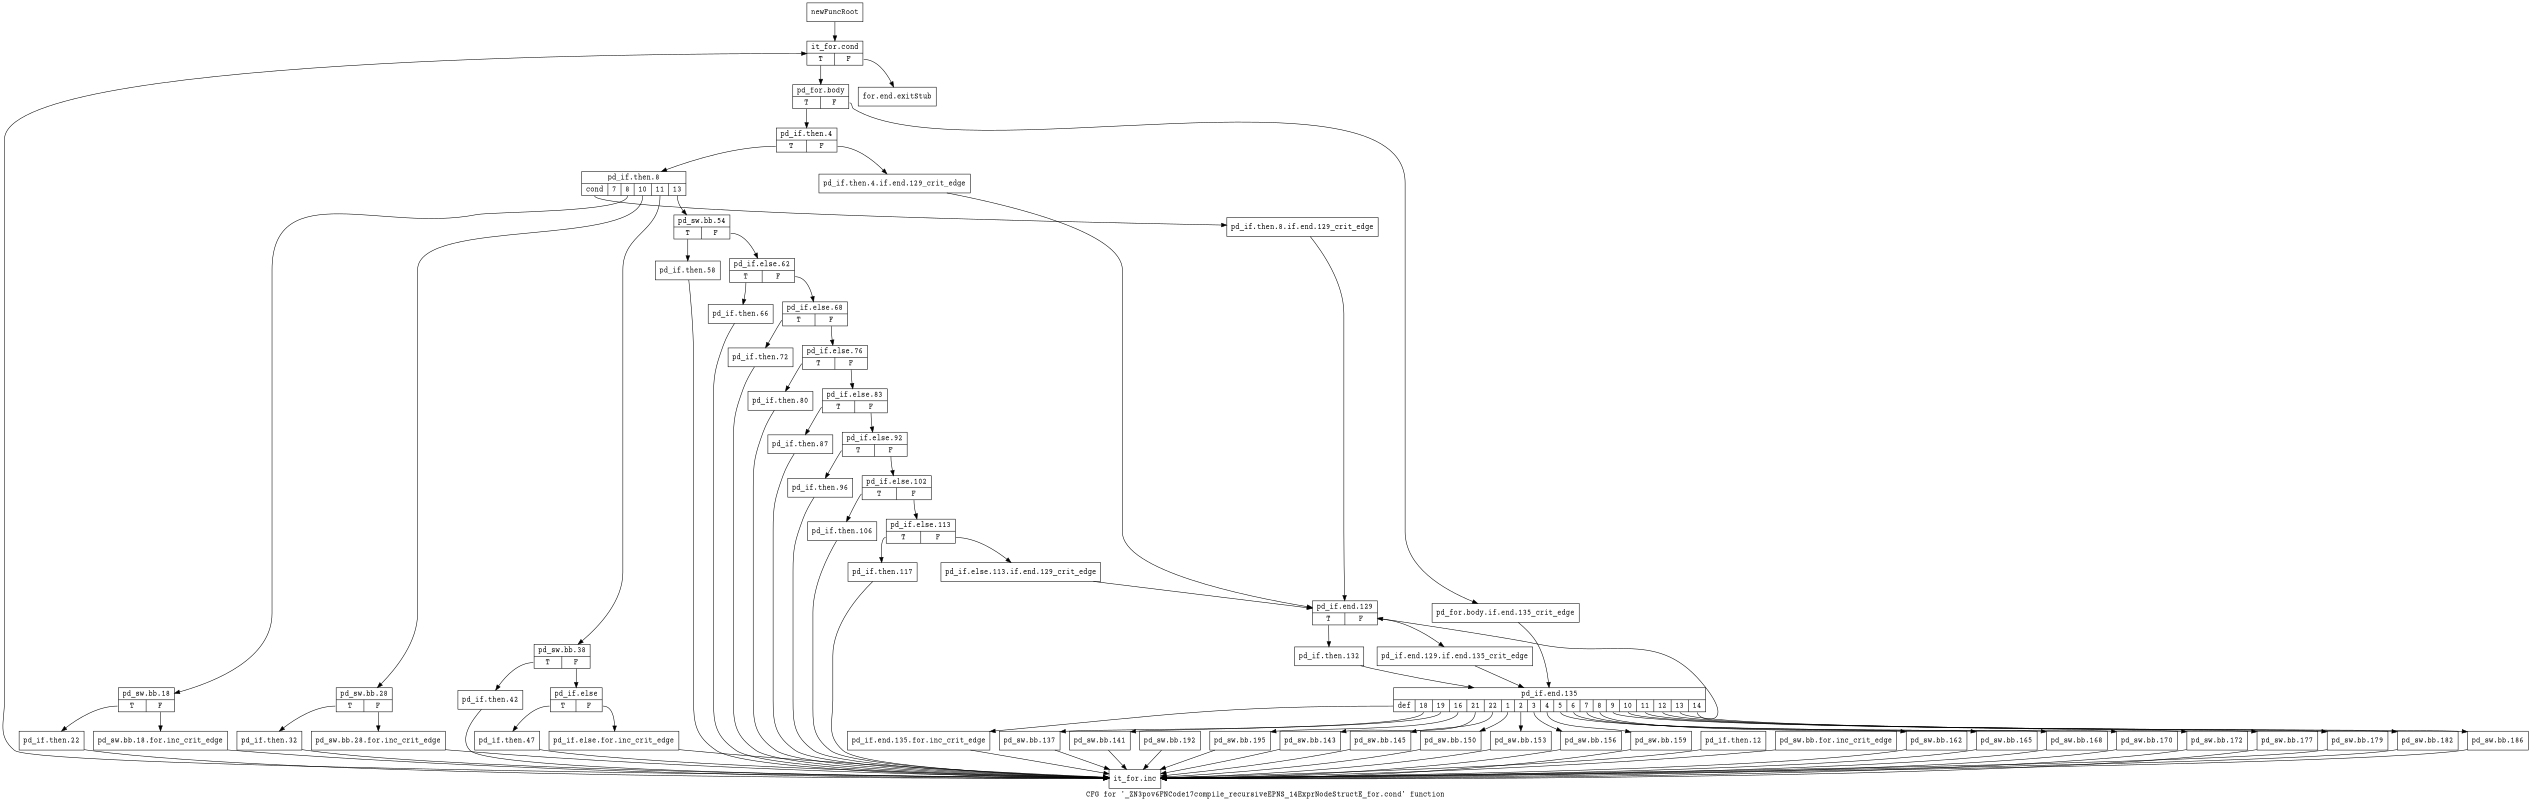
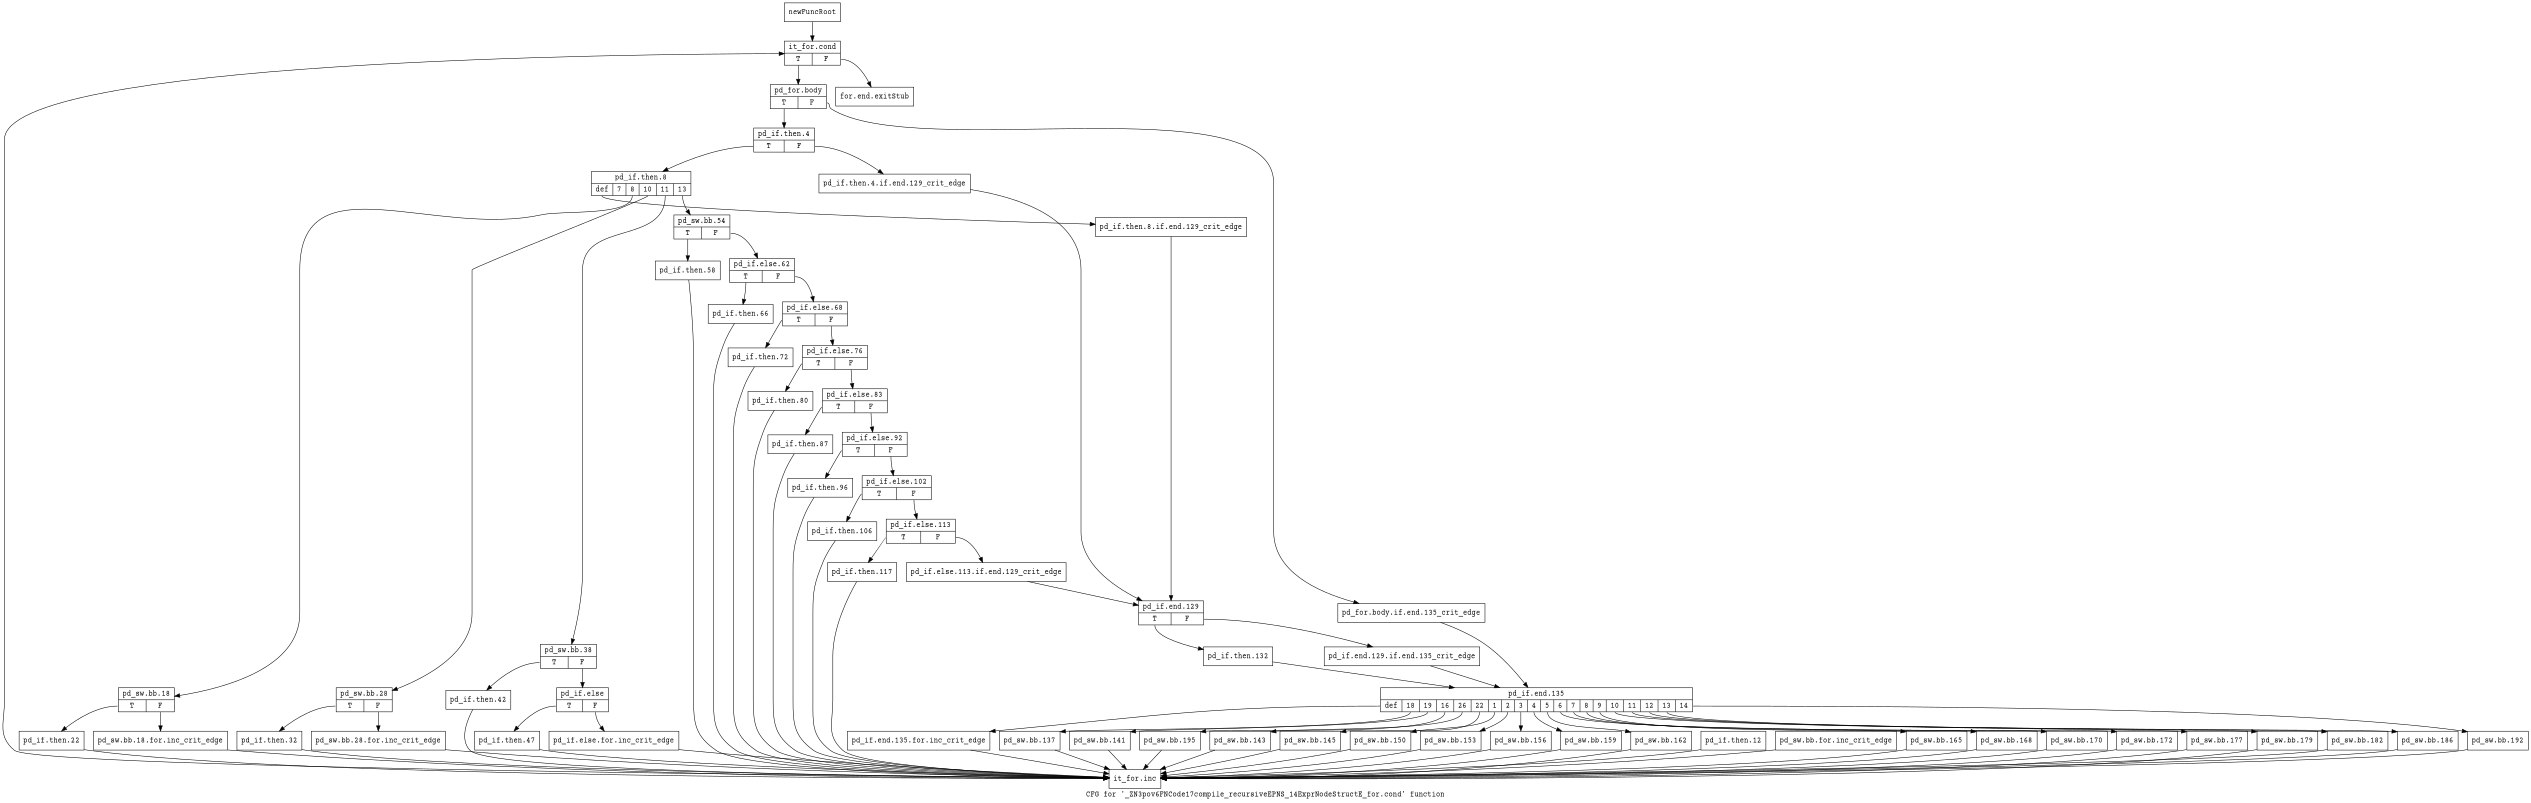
node "pd_if.then.8": text "cond" -> "def"
edge "pd_if.end.135" -> "pd_if.end.129": now "pd_if.end.135" -> "pd_sw.bb.192"
node "pd_if.end.135": text "21" -> "26"
